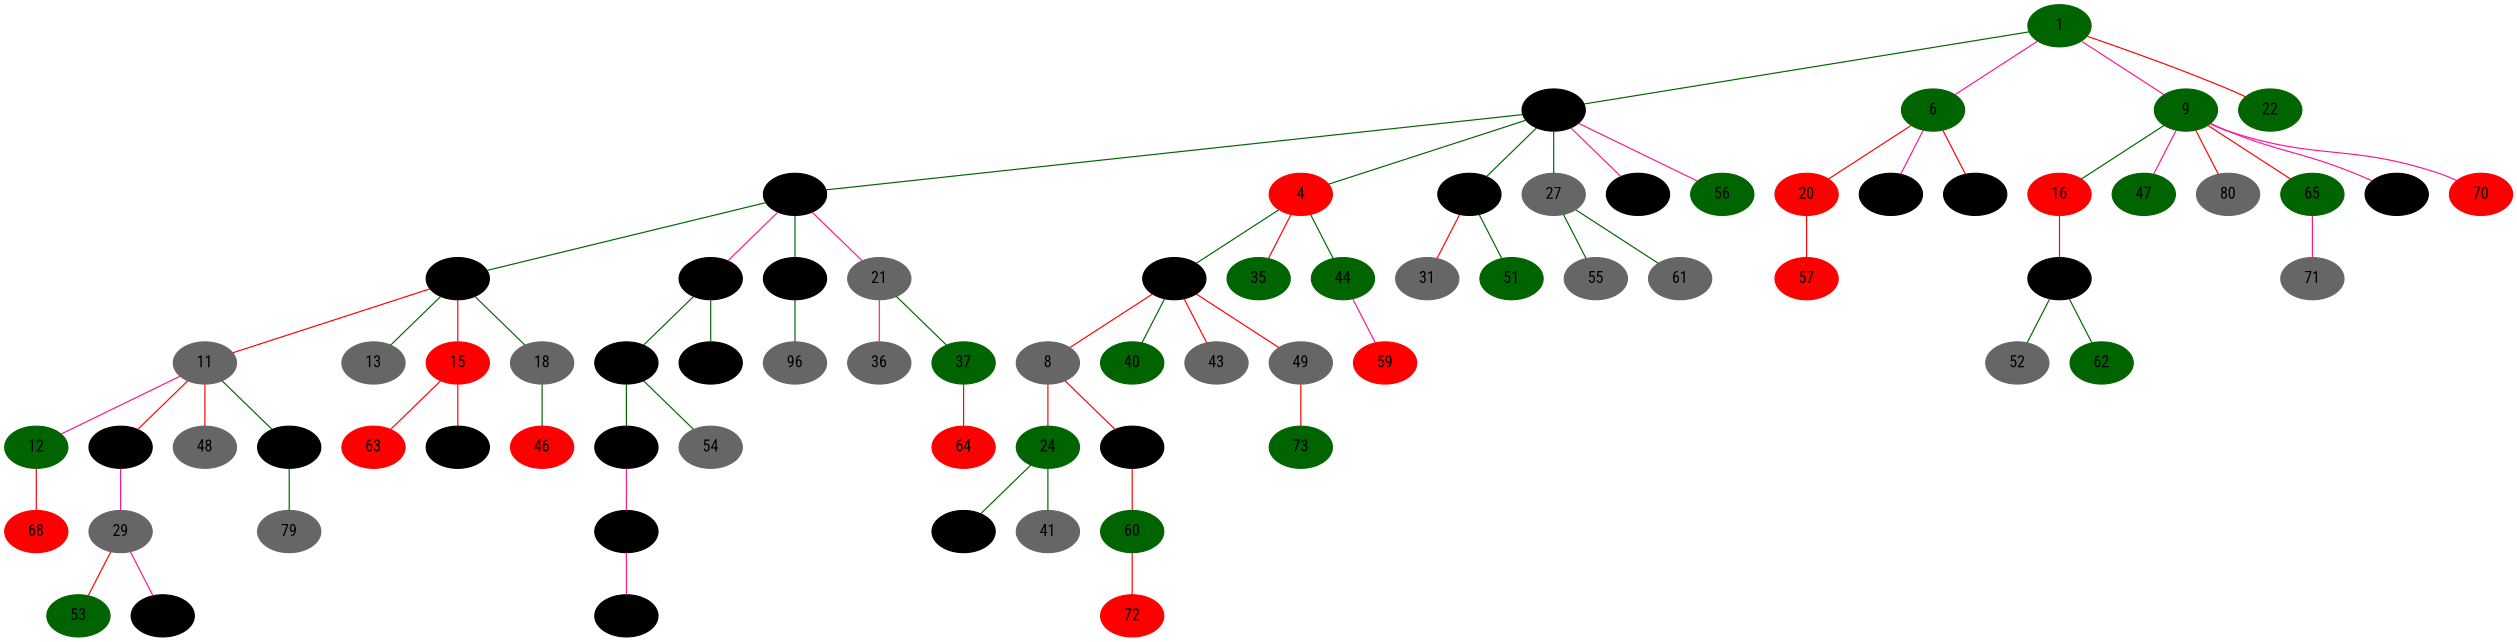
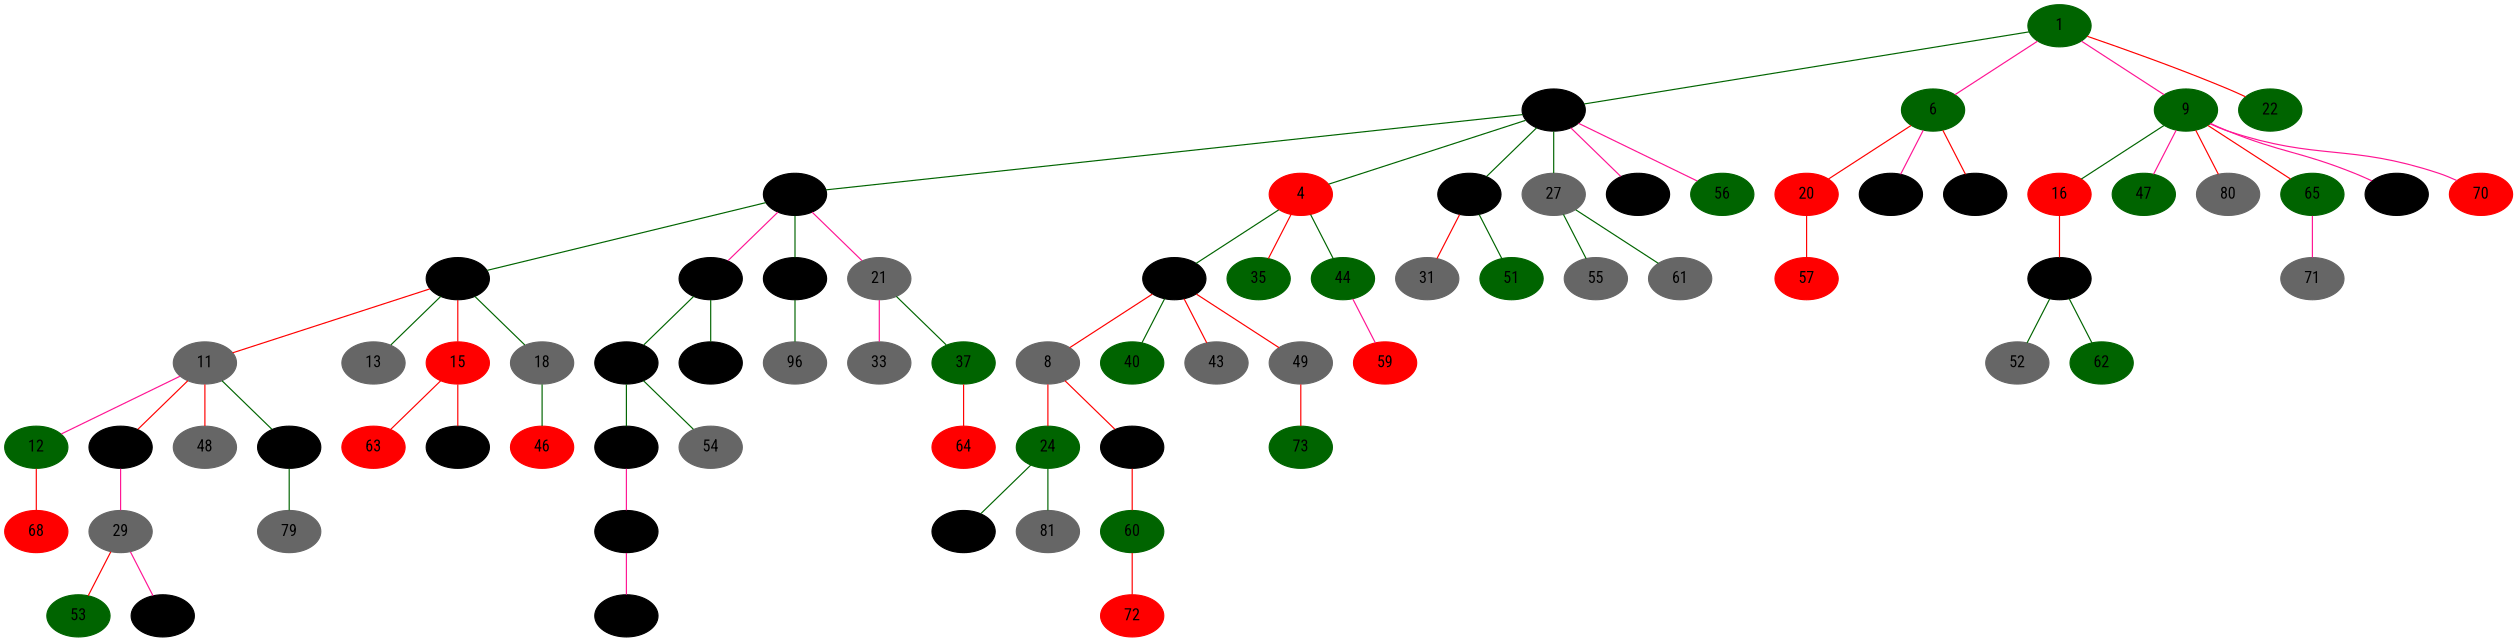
node "36": label "36" -> "33"
node "41": label "41" -> "81"
